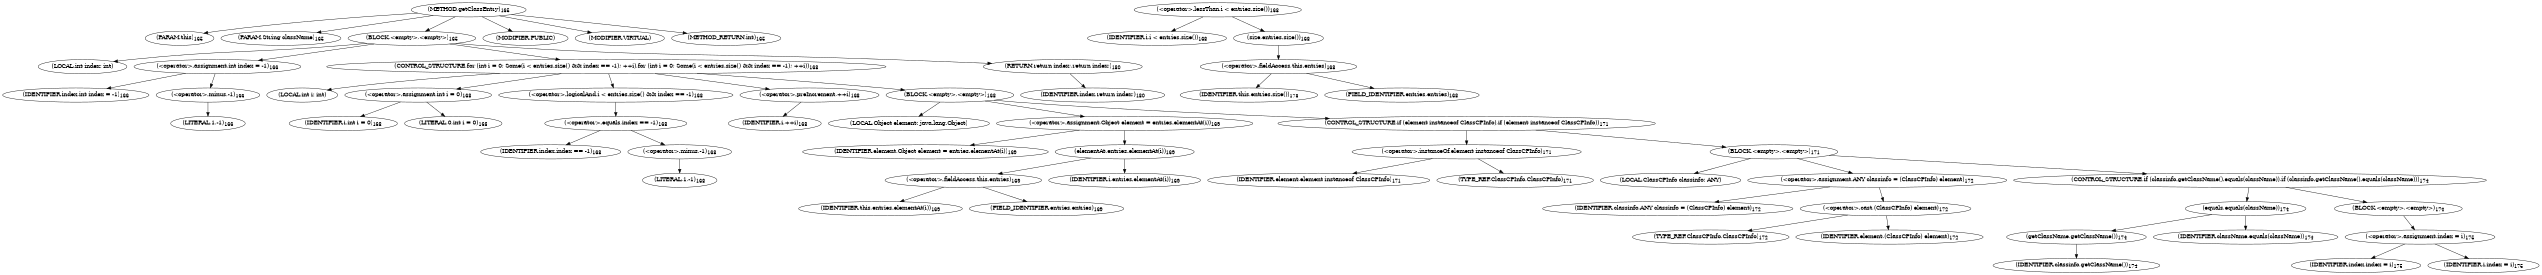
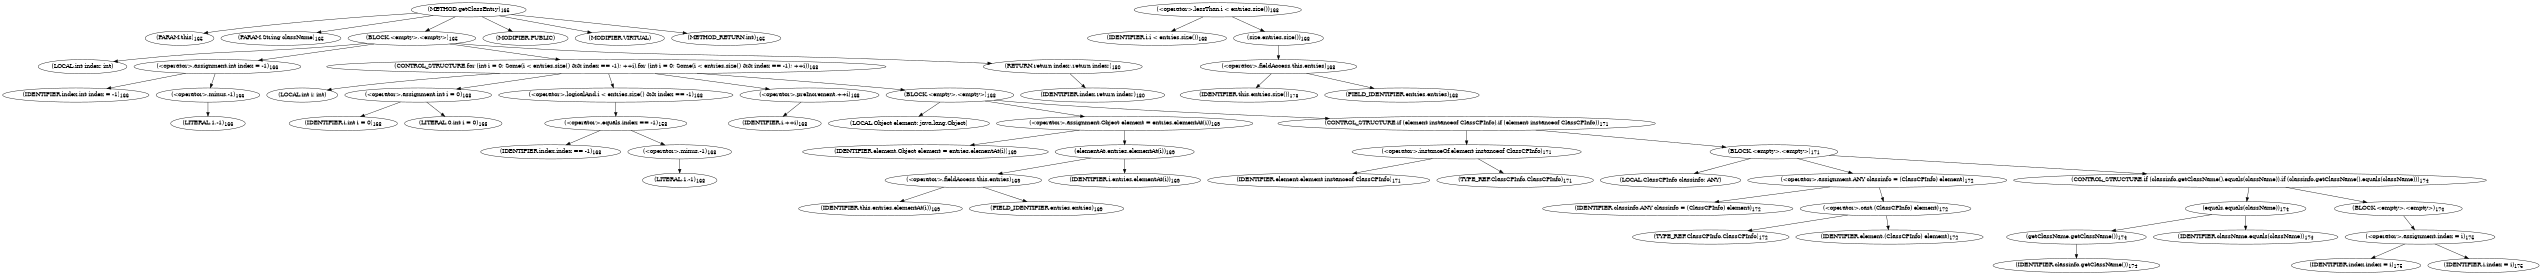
node "(<operator>.equals,index == -1)": text "168" -> "158"
